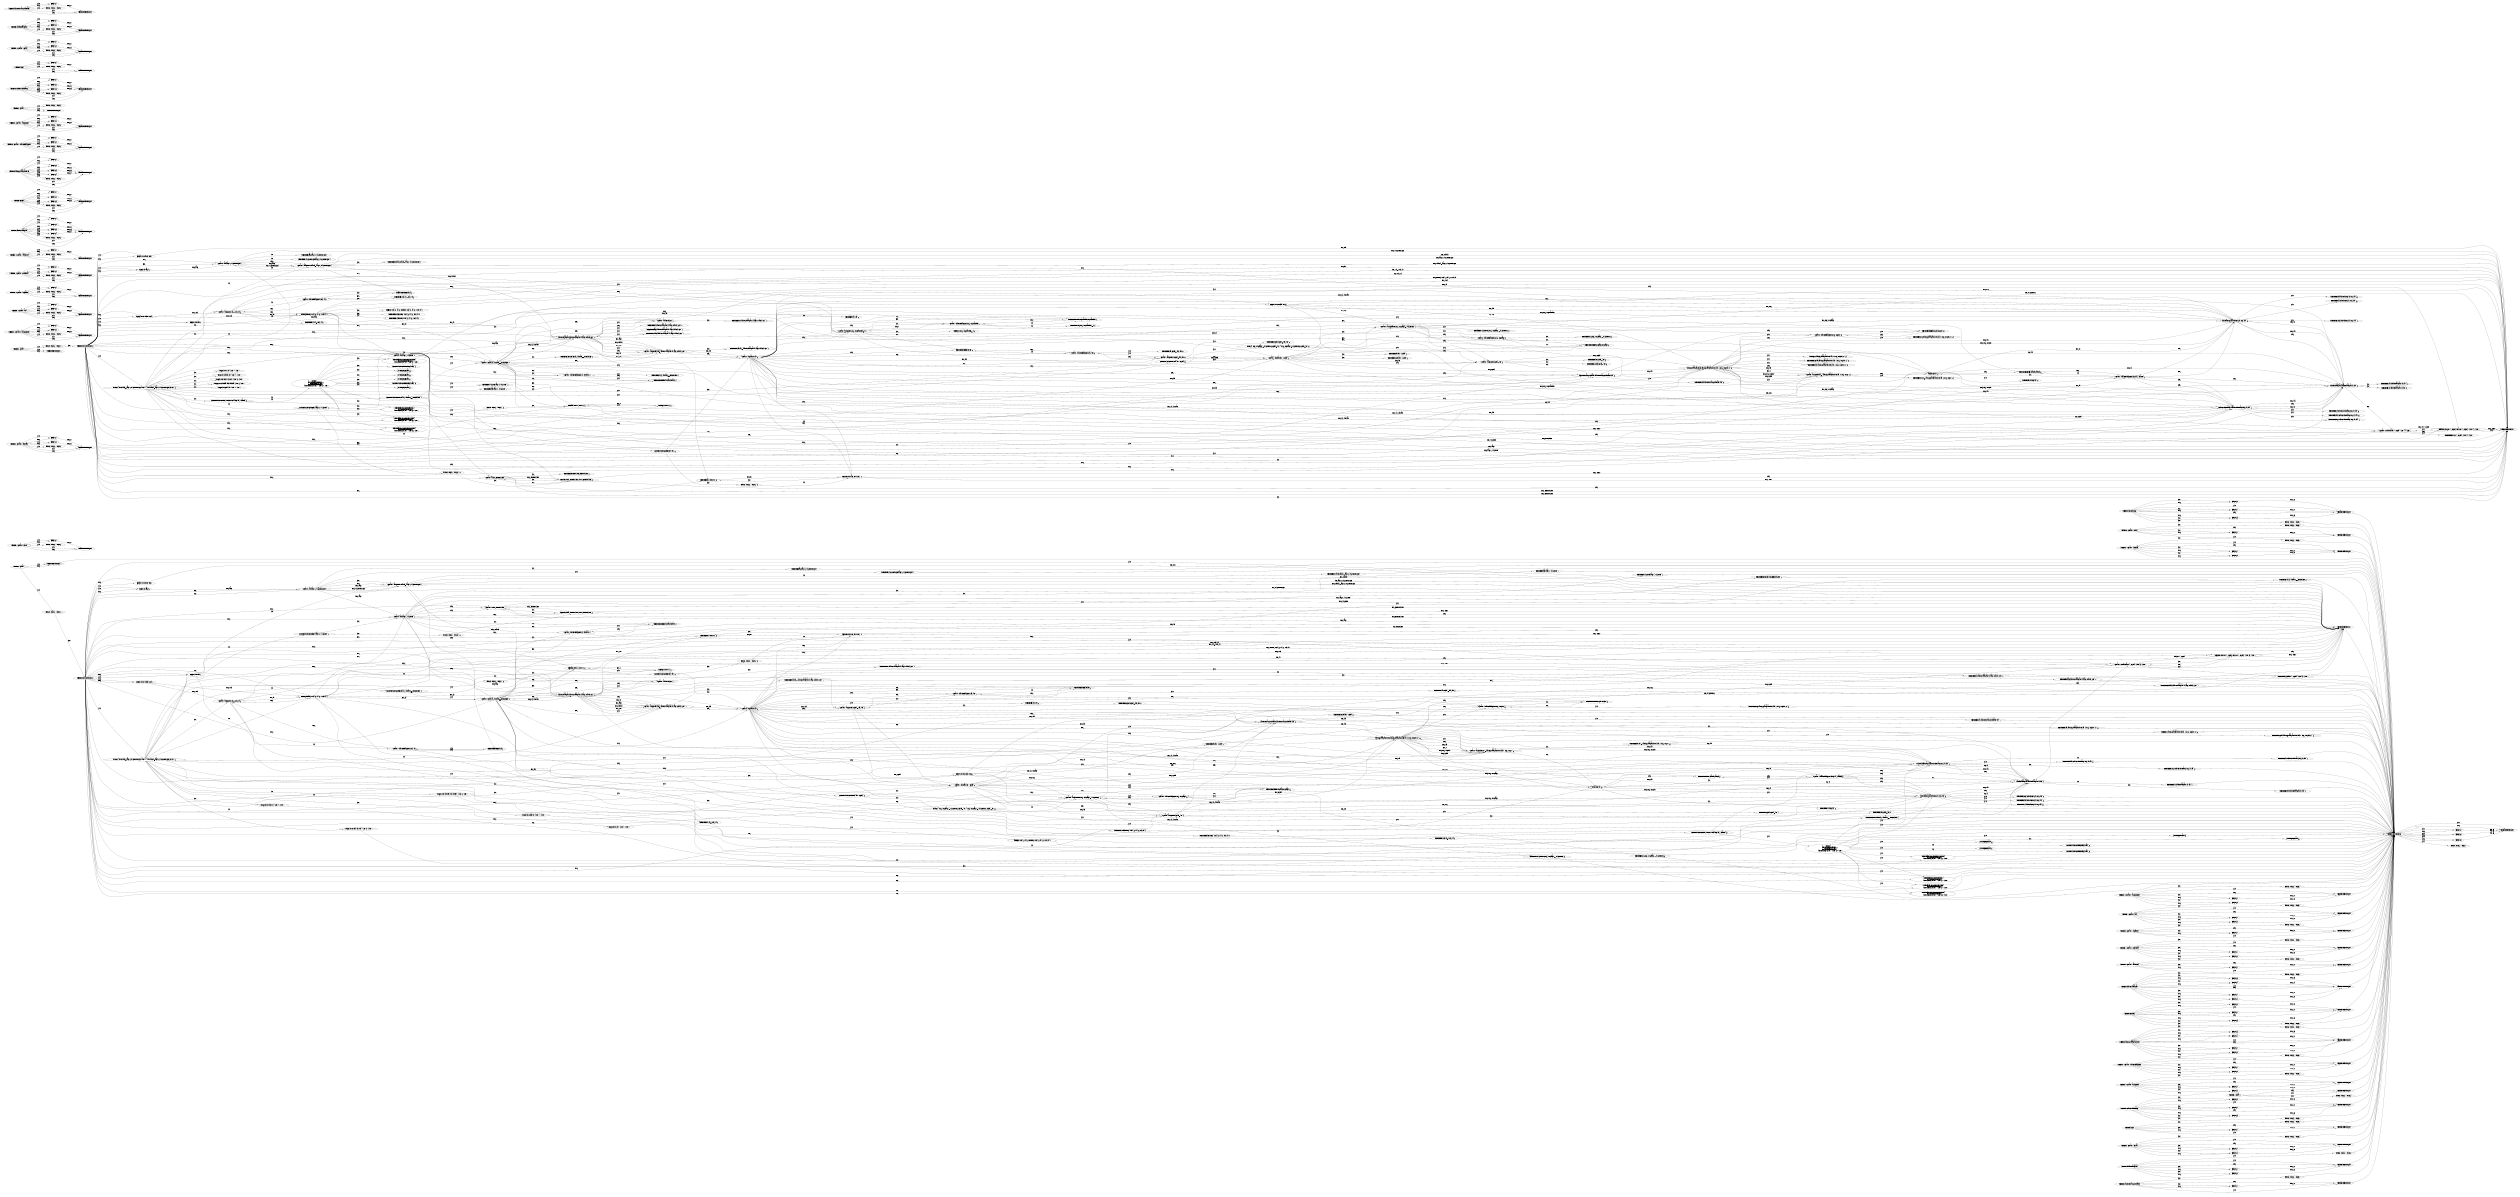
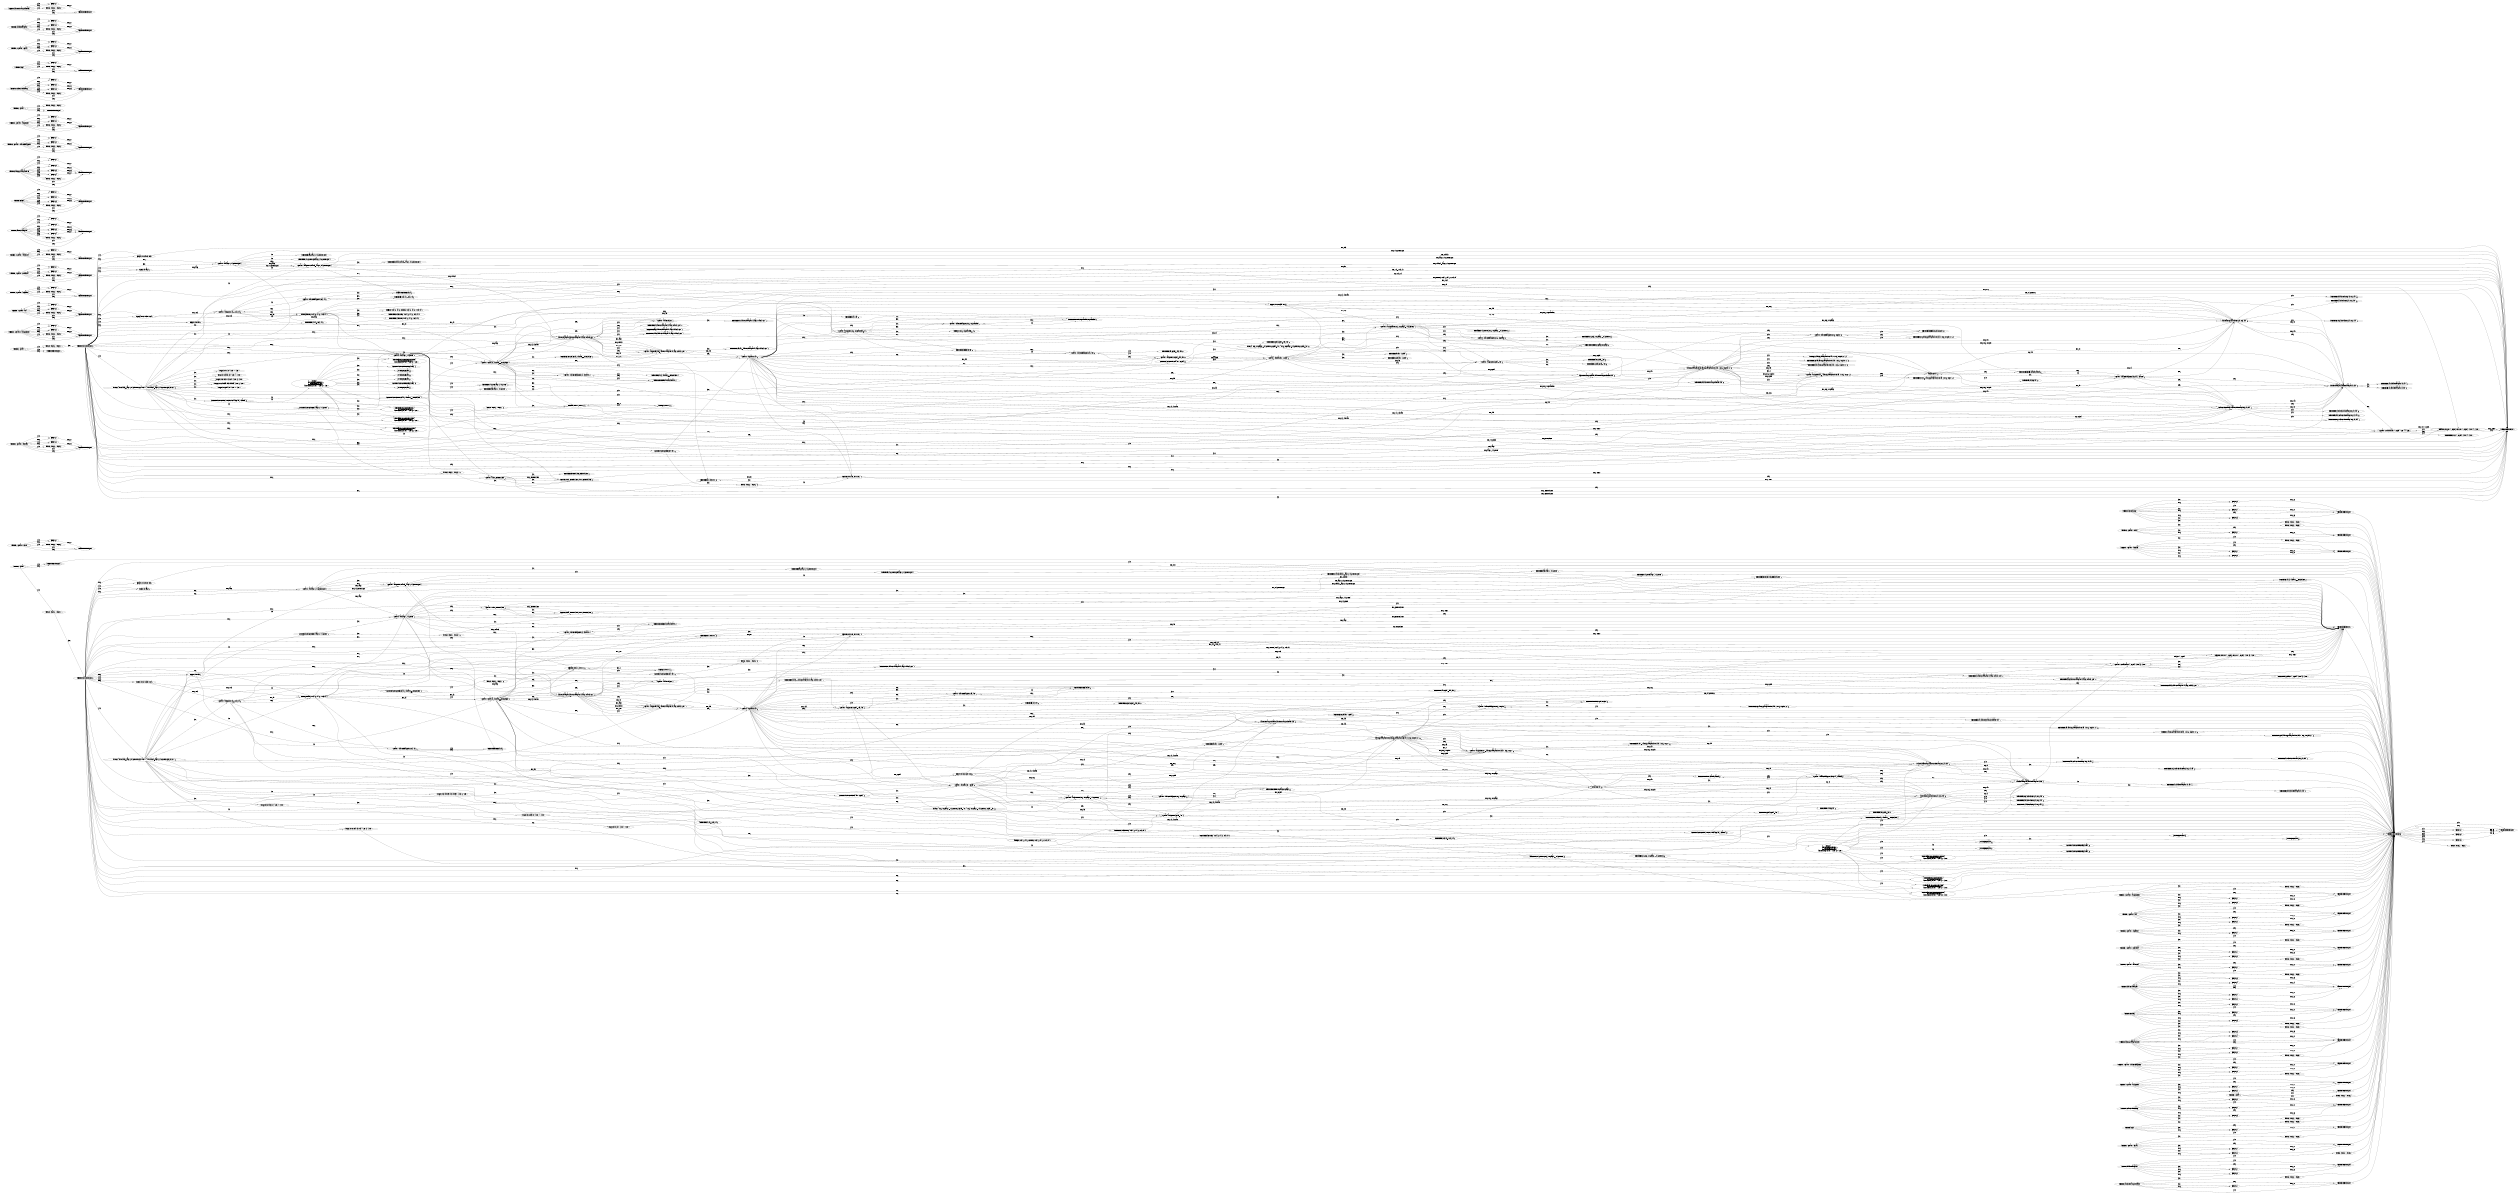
node "(IDENTIFIER,msg,msg->msg_namelen = 0)": removed
edge "(<operator>.indirectFieldAccess,msg->msg_namelen)" -> "(<operator>.assignment,msg->msg_namelen = 0)": label "DDG: 0" -> "CFG: "
